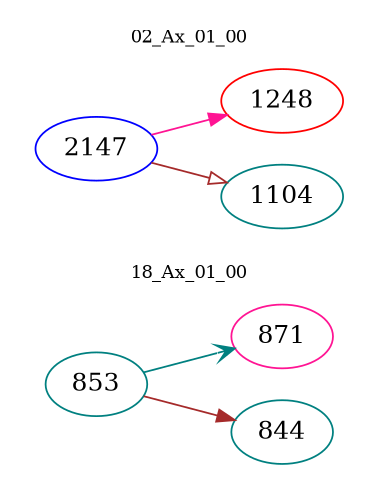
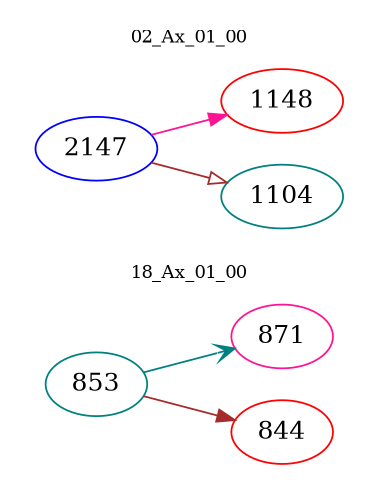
node "1248": label "1248" -> "1148"
node "844": color teal -> red
